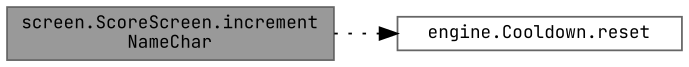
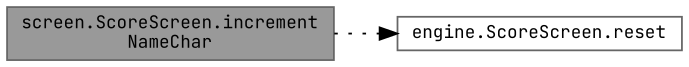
node "engine.Cooldown.reset": label "engine.Cooldown.reset" -> "engine.ScoreScreen.reset"
